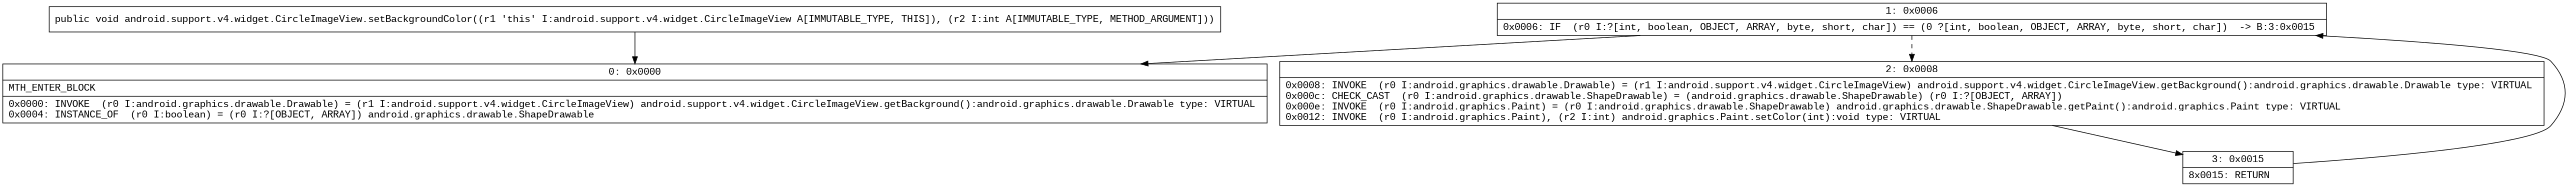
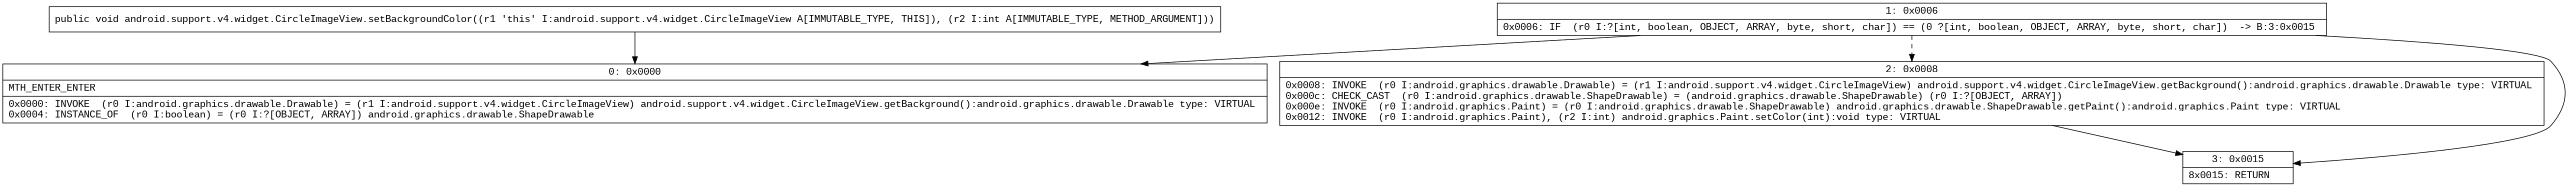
node "0: 0x0000": text "MTH_ENTER_BLOCK" -> "MTH_ENTER_ENTER"
edge "3: 0x0015" -> "1: 0x0006": reversed
